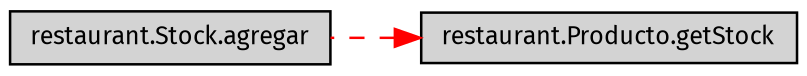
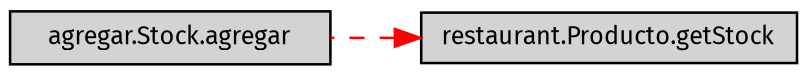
node "restaurant.Stock.agregar": label "restaurant.Stock.agregar" -> "agregar.Stock.agregar"
